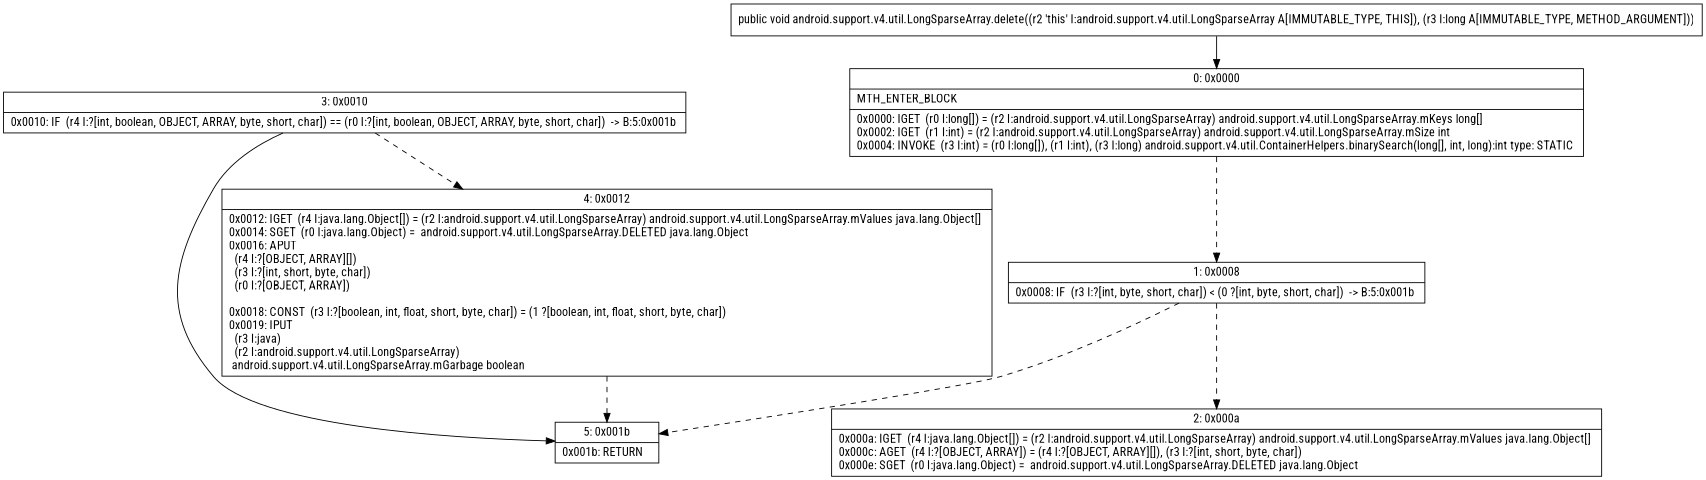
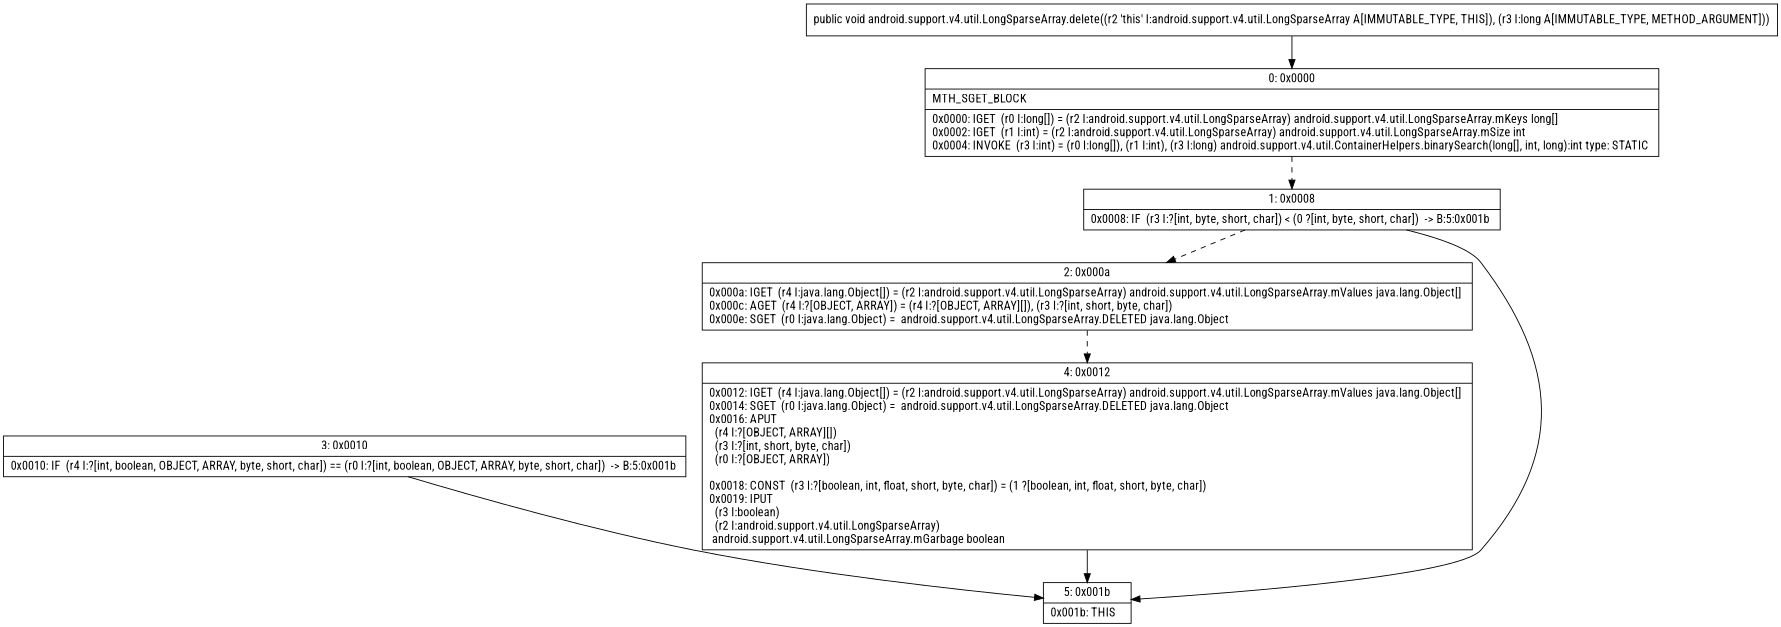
node "0: 0x0000": text "MTH_ENTER_BLOCK" -> "MTH_SGET_BLOCK"
edge "3: 0x0010" -> "4: 0x0012": now "2: 0x000a" -> "4: 0x0012"
node "4: 0x0012": text "(r3 I:java)" -> "(r3 I:boolean)"
edge "1: 0x0008" -> "5: 0x001b": style dashed -> solid
edge "4: 0x0012" -> "5: 0x001b": style dashed -> solid
node "5: 0x001b": text "0x001b: RETURN" -> "0x001b: THIS"
